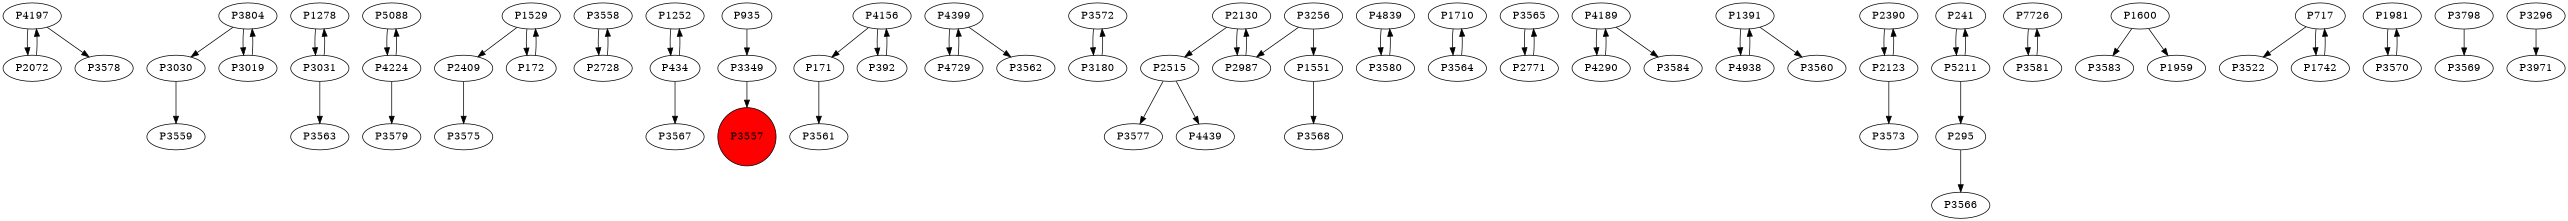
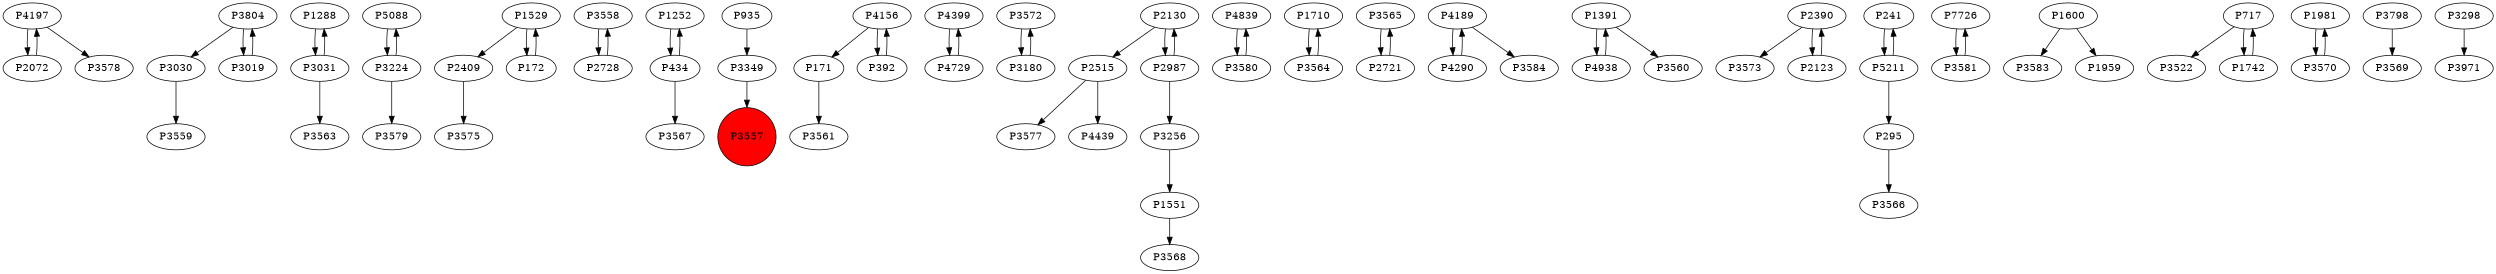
node "P1278": label "P1278" -> "P1288"
node "P3296": label "P3296" -> "P3298"
edge "P3256" -> "P2987": reversed
node "P4224": label "P4224" -> "P3224"
node "P3562": removed
node "P2771": label "P2771" -> "P2721"
edge "P2123" -> "P3573": now "P2390" -> "P3573"
